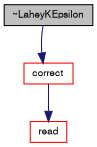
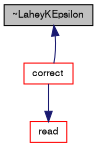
edge "~LaheyKEpsilon" -> "correct": reversed
